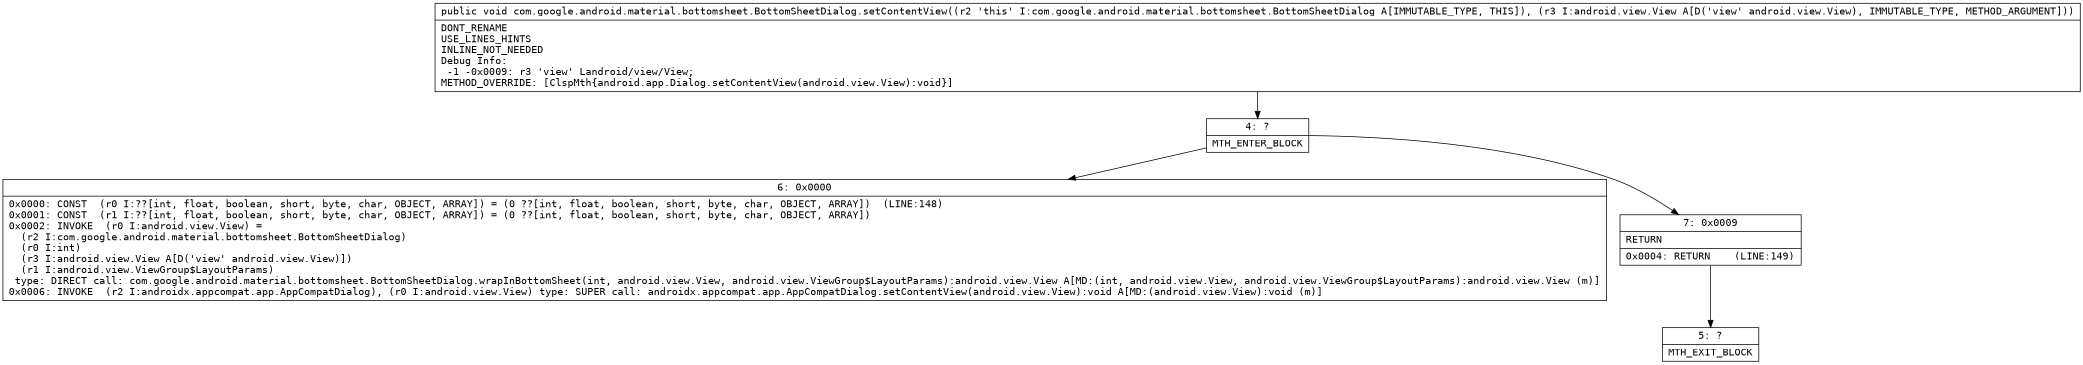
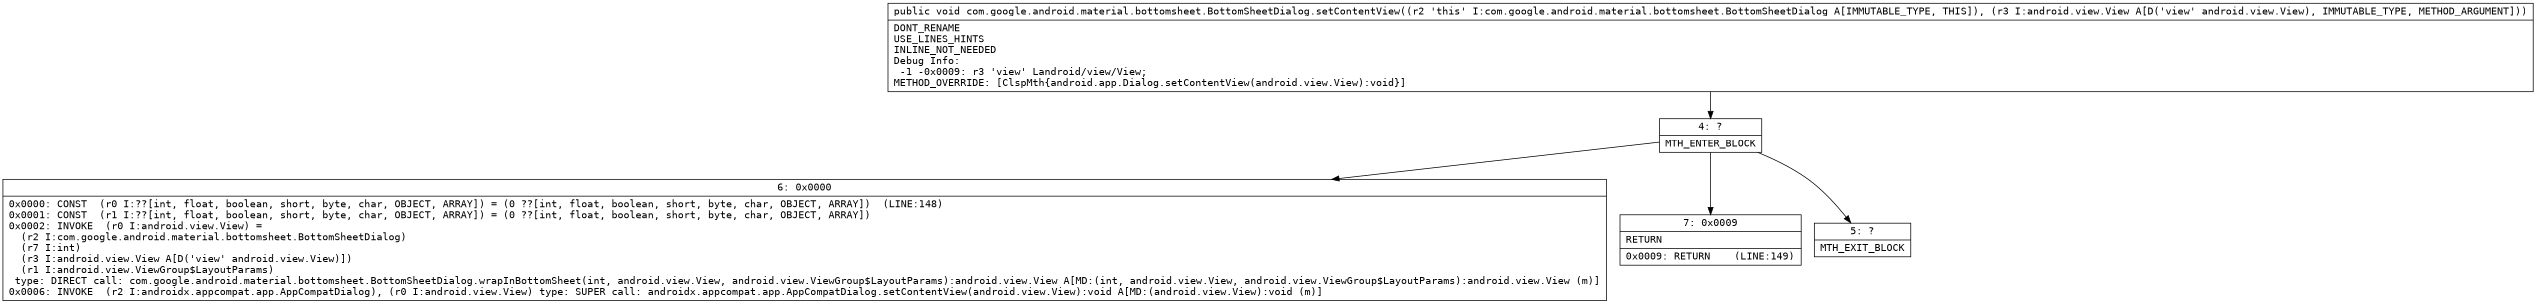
node "6: 0x0000": text "(r0 I:int)" -> "(r7 I:int)"
node "7: 0x0009": text "0x0004: RETURN    (LINE:149)" -> "0x0009: RETURN    (LINE:149)"
edge "7: 0x0009" -> "5: ?": now "4: ?" -> "5: ?"
